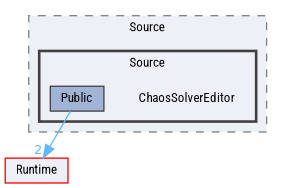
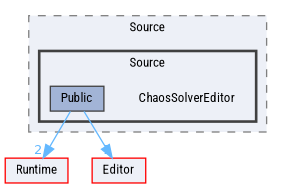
node "Editor": added
